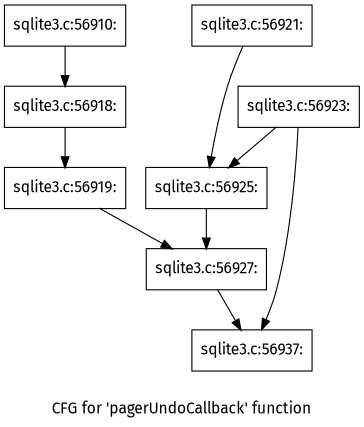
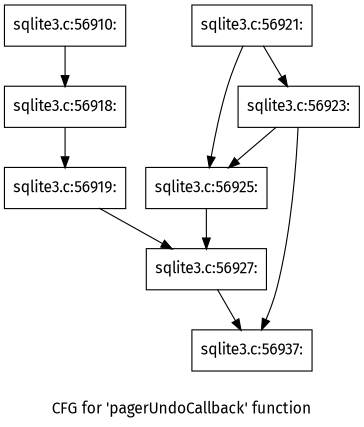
edge "sqlite3.c:56921:" -> "sqlite3.c:56923:": added
